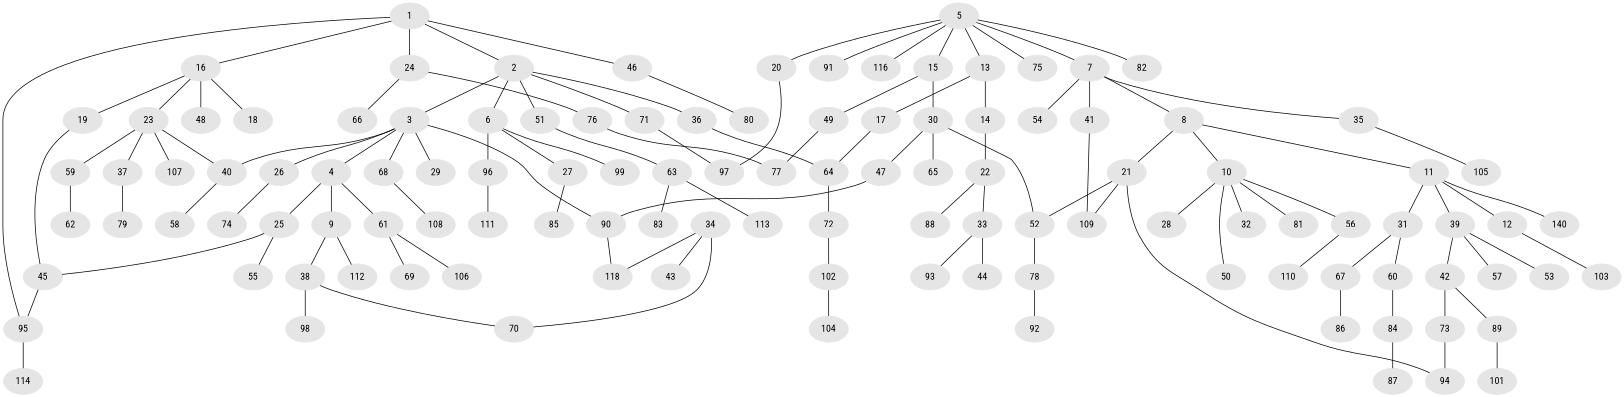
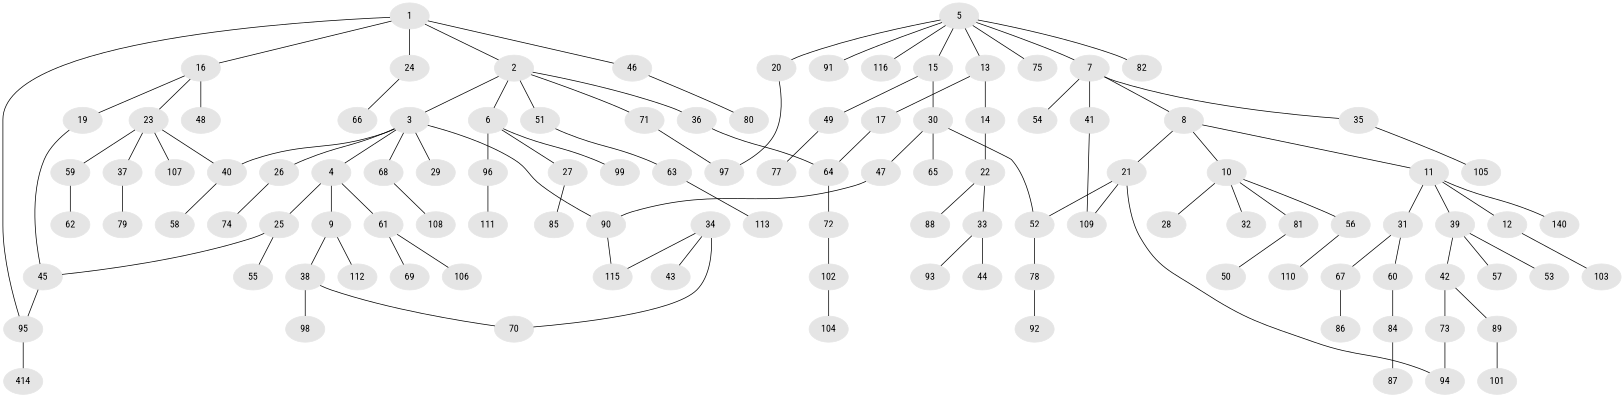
node "18": removed
node "76": removed
node "83": removed
edge "10" -- "50": now "81" -- "50"
node "118": label "118" -> "115"
node "114": label "114" -> "414"
